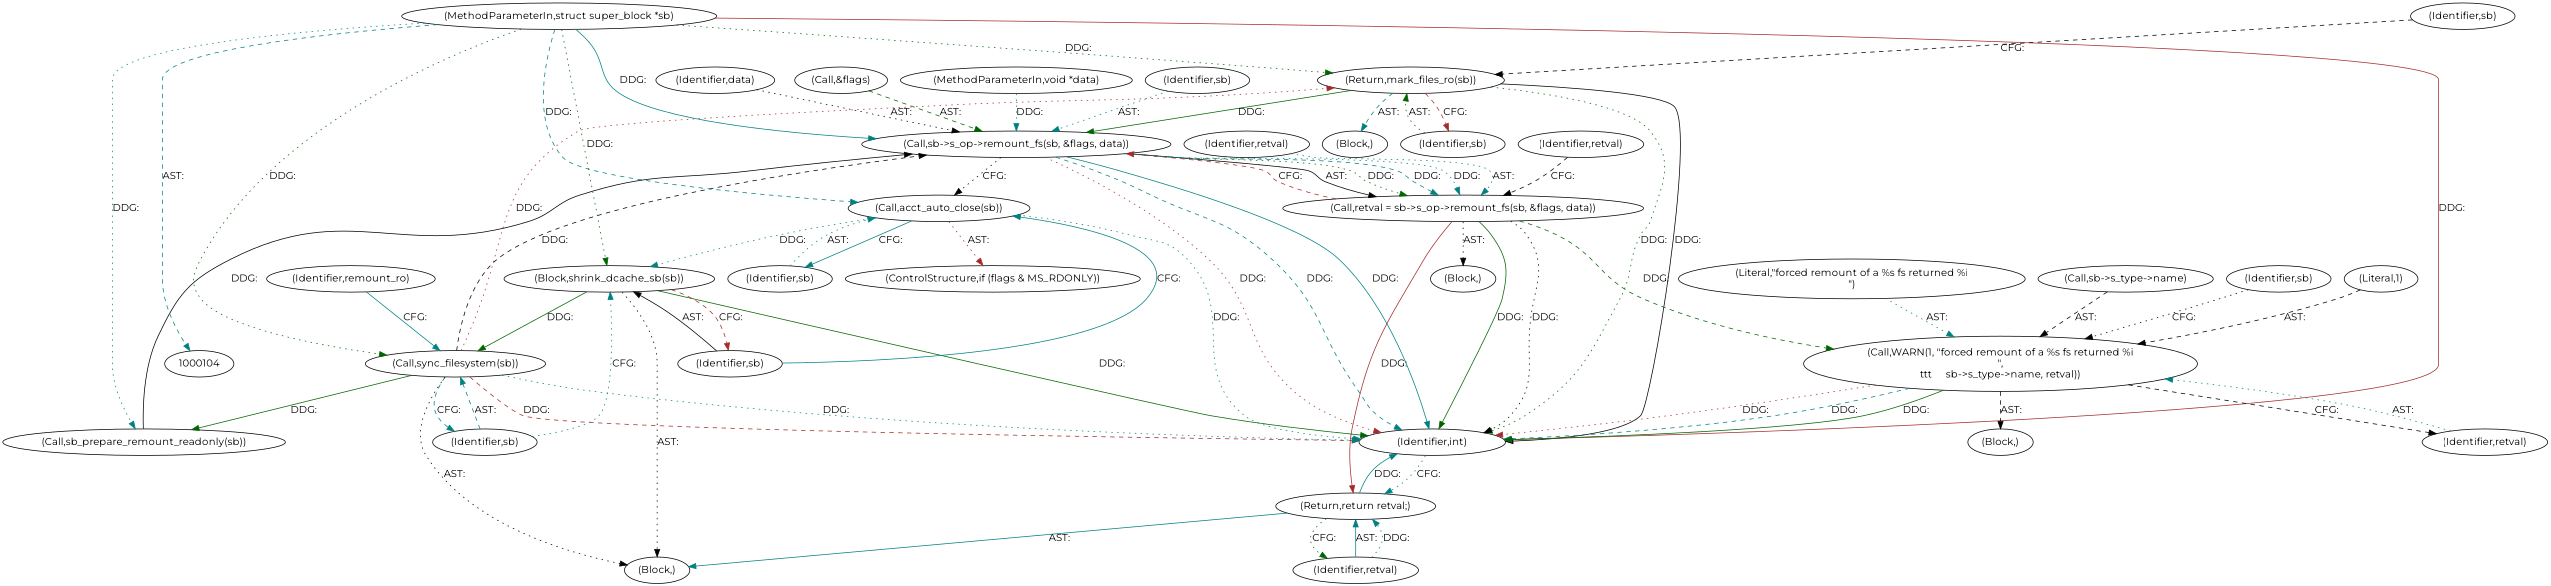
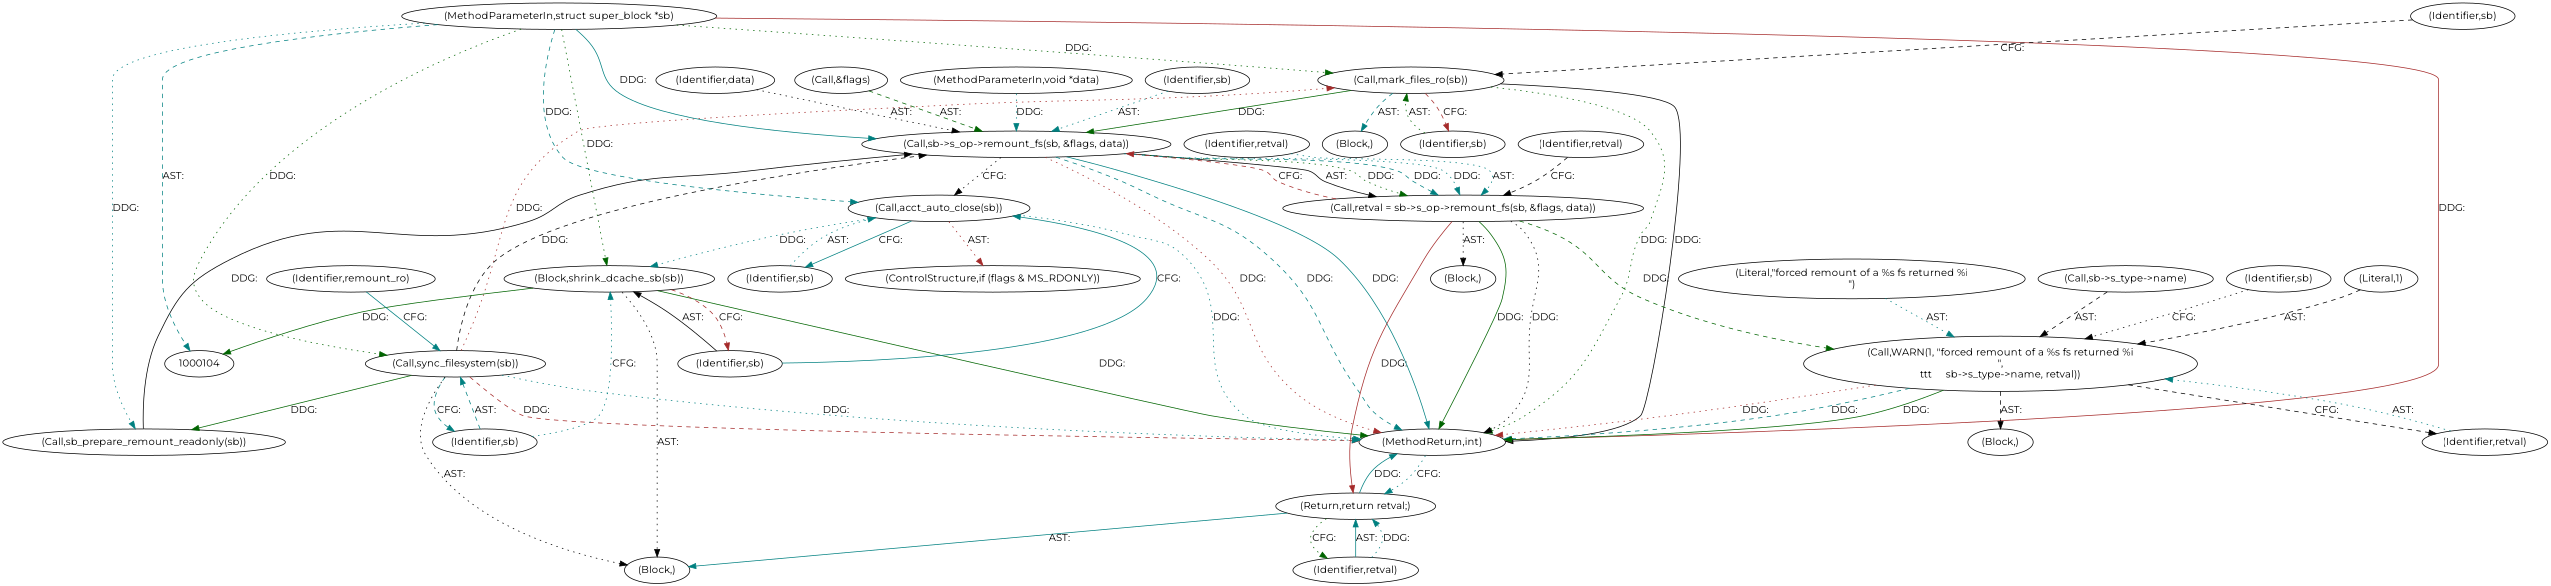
node "(Return,mark_files_ro(sb))": label "(Return,mark_files_ro(sb))" -> "(Call,mark_files_ro(sb))"
edge "(Block,shrink_dcache_sb(sb))" -> "(Call,sync_filesystem(sb))": now "(Block,shrink_dcache_sb(sb))" -> "1000104"
node "(Identifier,int)": label "(Identifier,int)" -> "(MethodReturn,int)"
